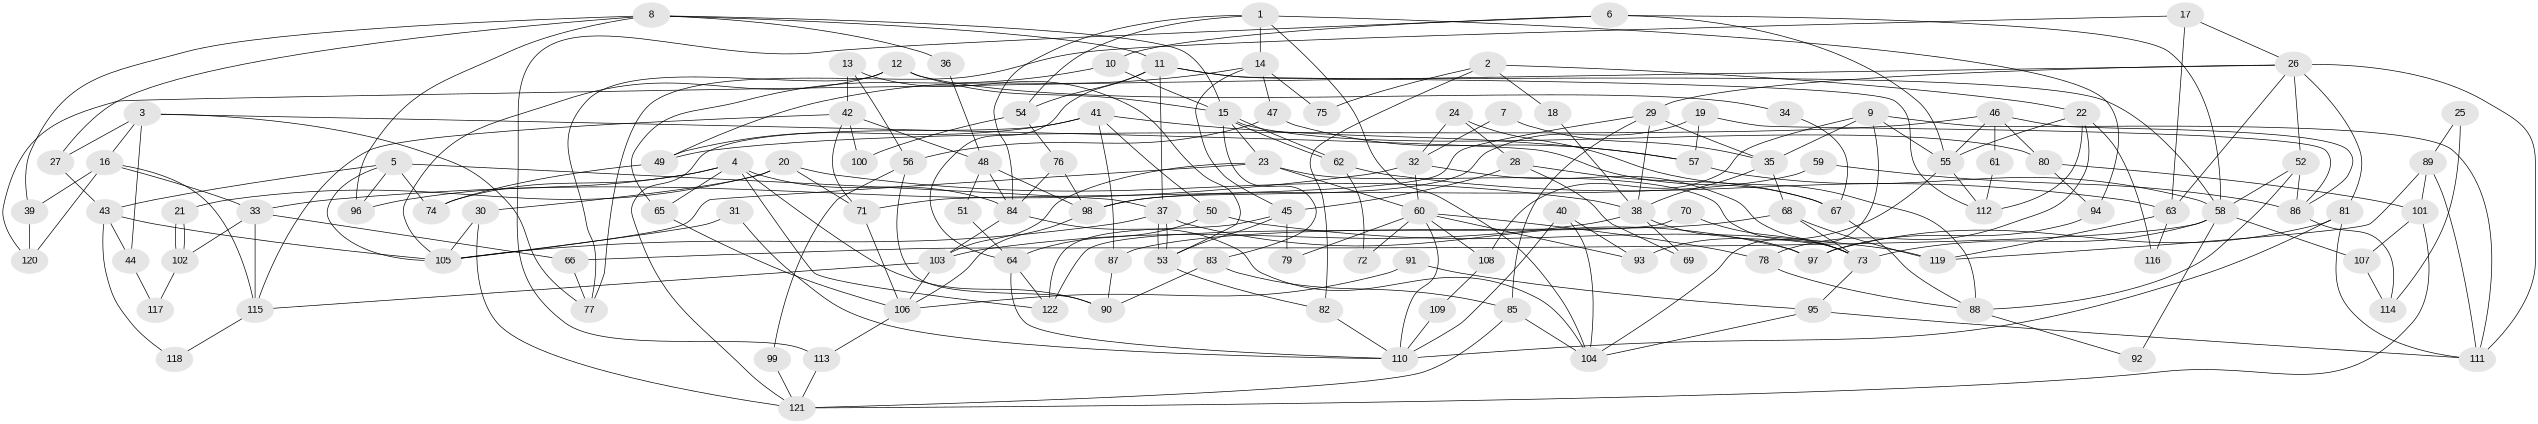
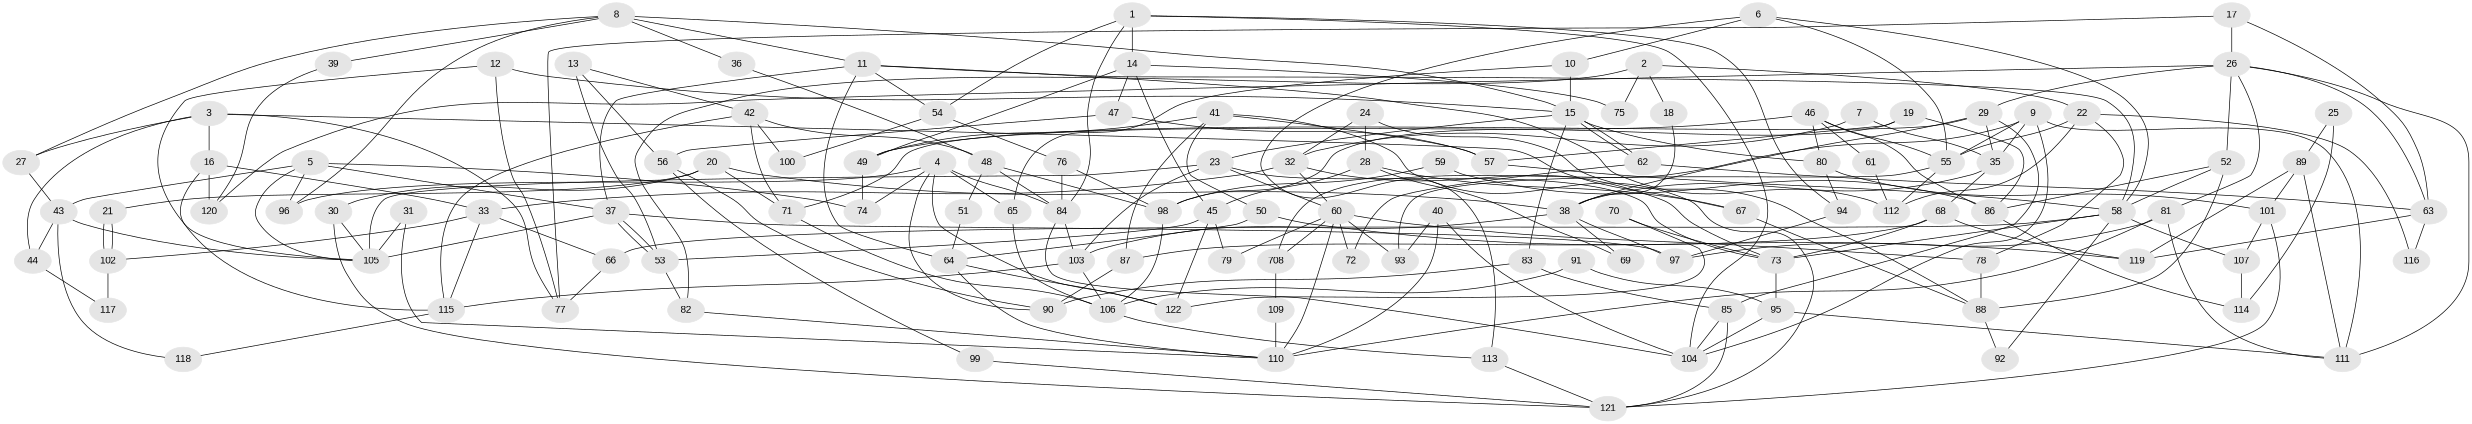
node "34": removed
edge "16" -- "39": removed
node "108": label "108" -> "708"
